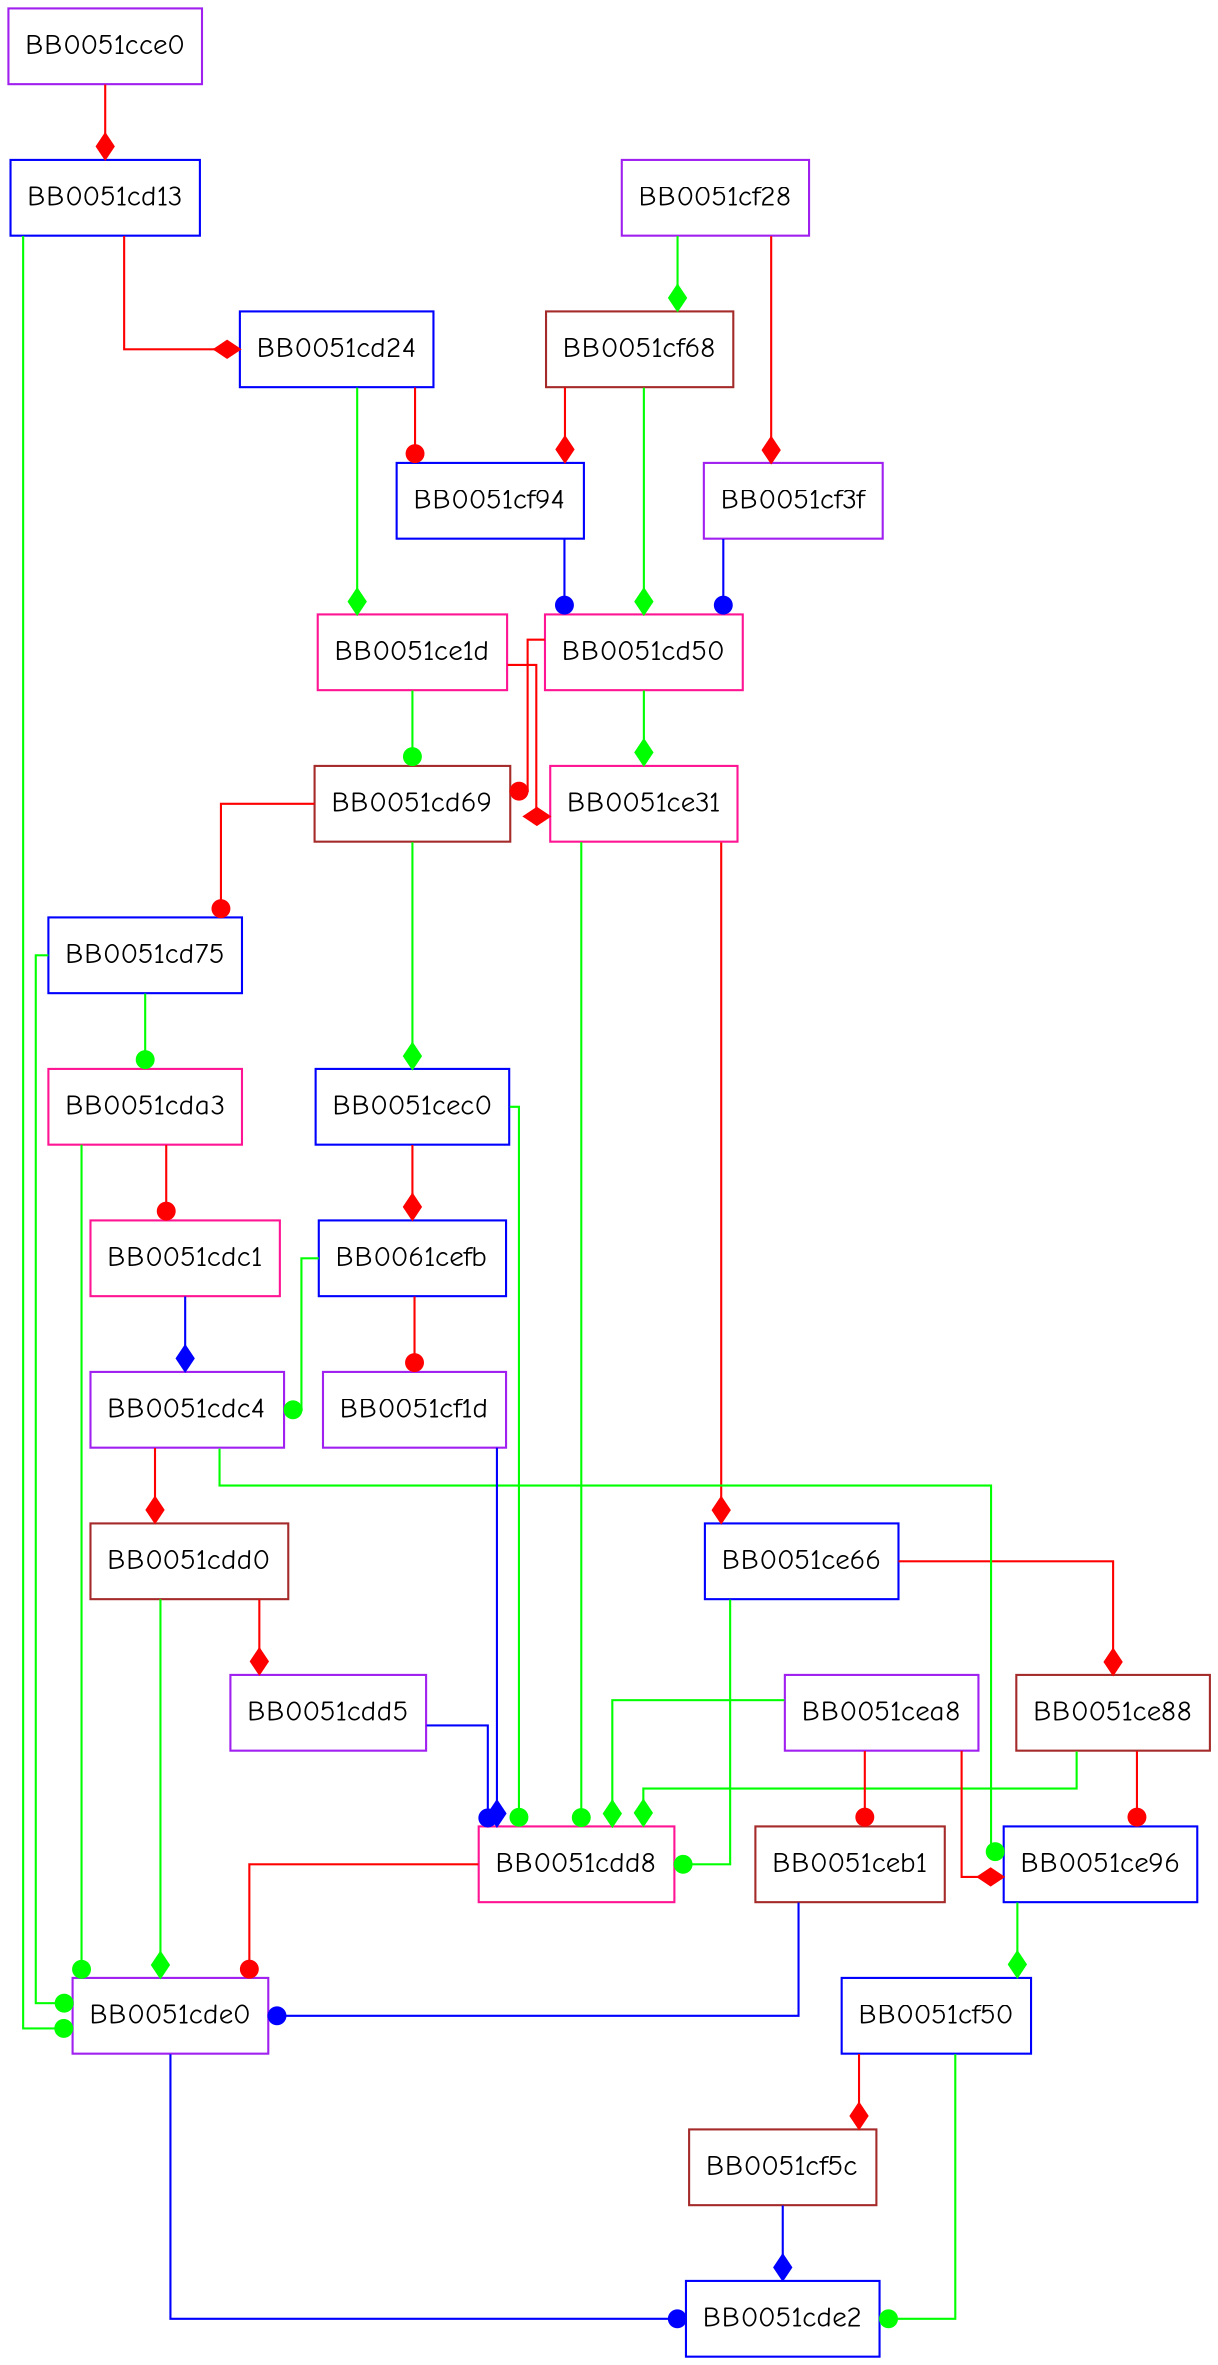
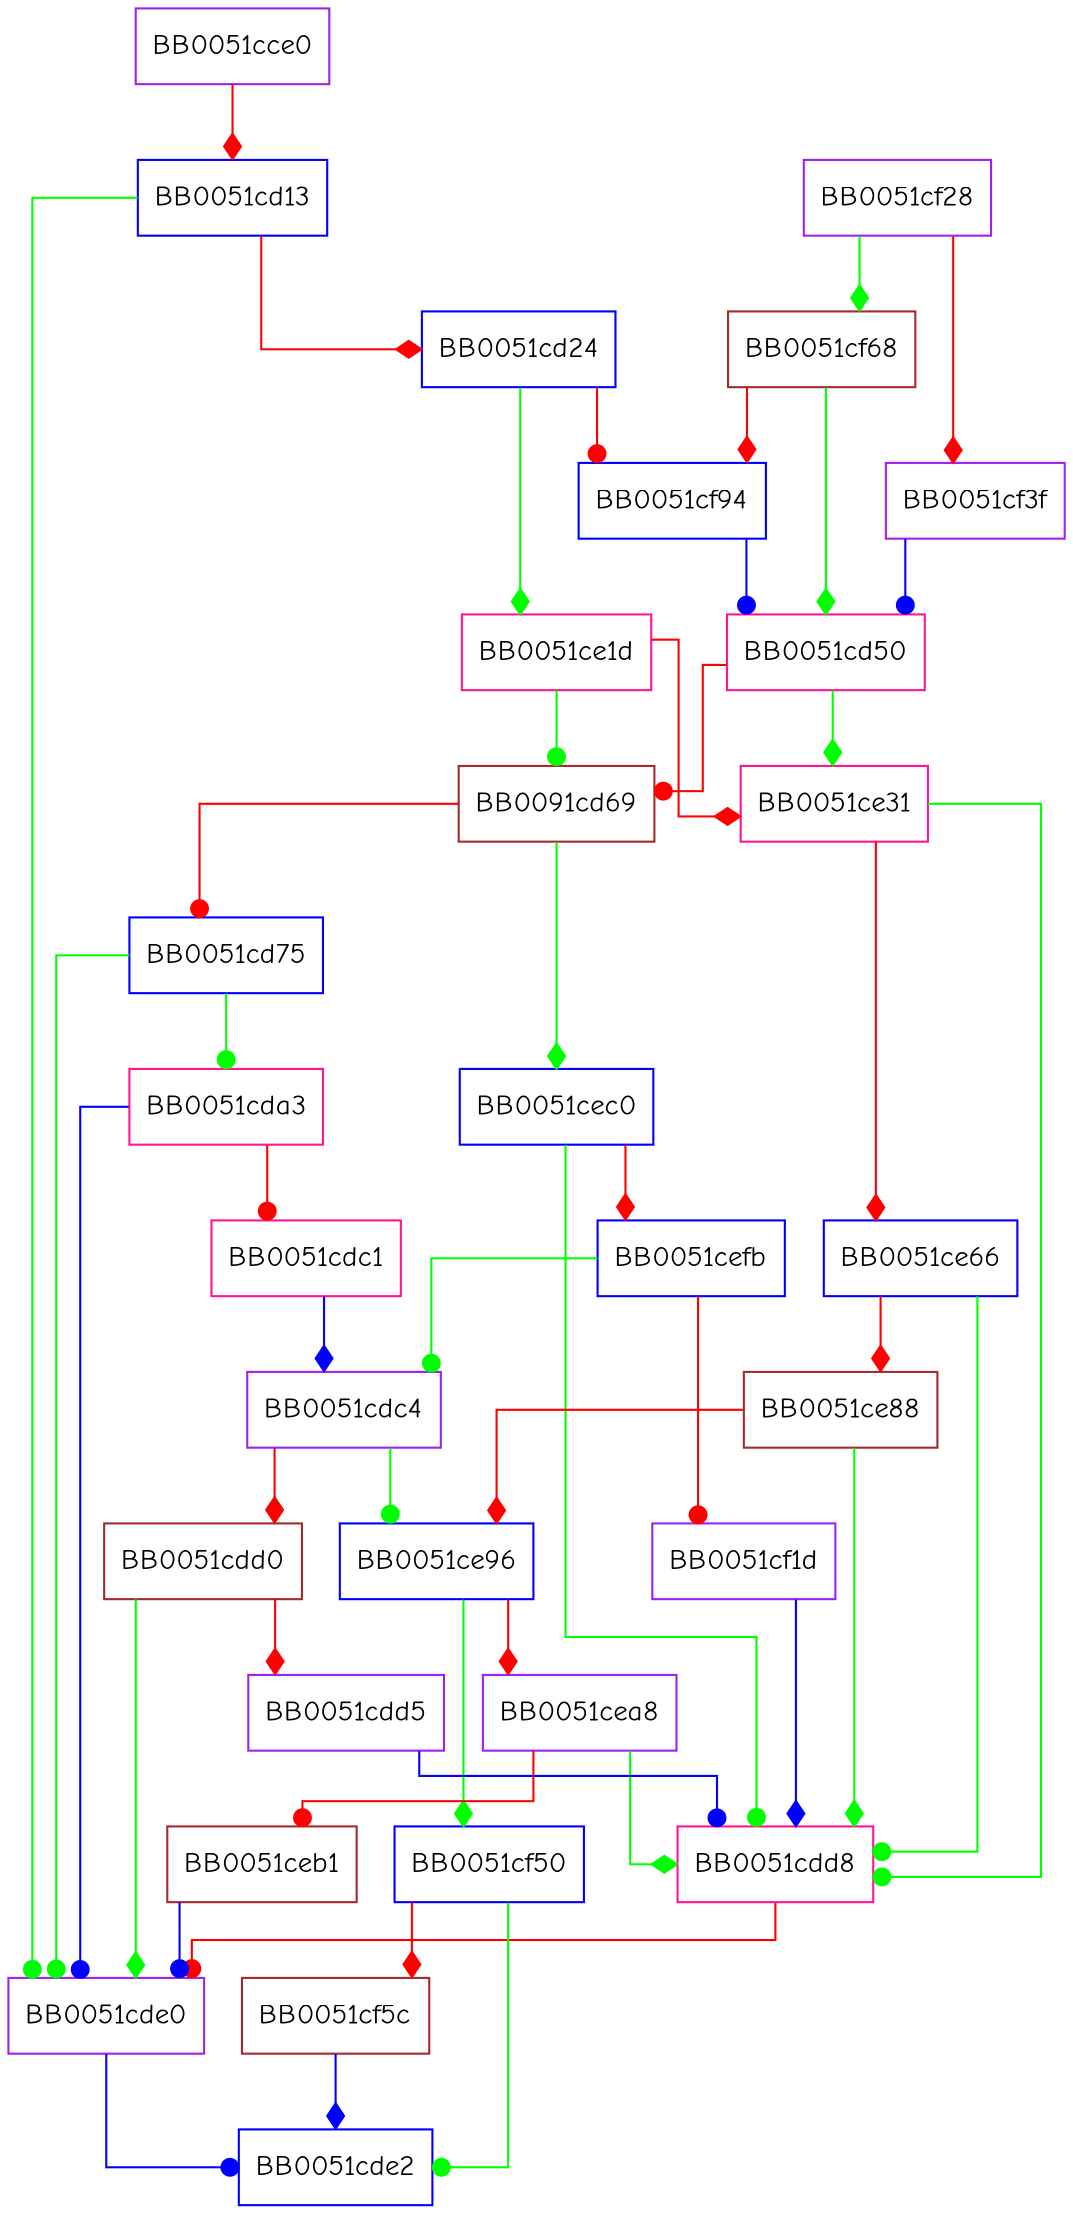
node "BB0051cd69": label "BB0051cd69" -> "BB0091cd69"
node "BB0061cefb": label "BB0061cefb" -> "BB0051cefb"
edge "BB0051cda3" -> "BB0051cde0": color green -> blue
edge "BB0051ce88" -> "BB0051ce96": arrowhead dot -> diamond
edge "BB0051cea8" -> "BB0051ce96": reversed
